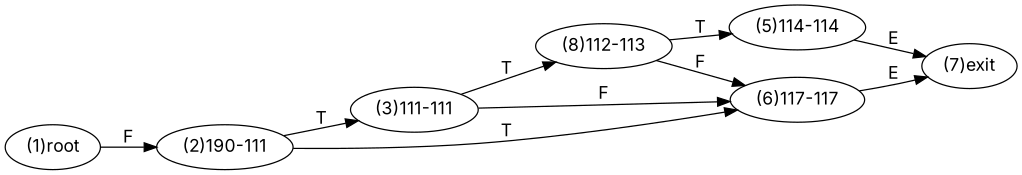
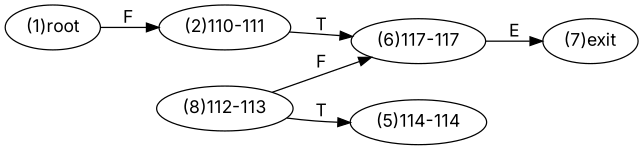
edge "(5)114-114" -> "(7)exit": removed, label "E"
node "(3)111-111": removed
node "(2)190-111": label "(2)190-111" -> "(2)110-111"
